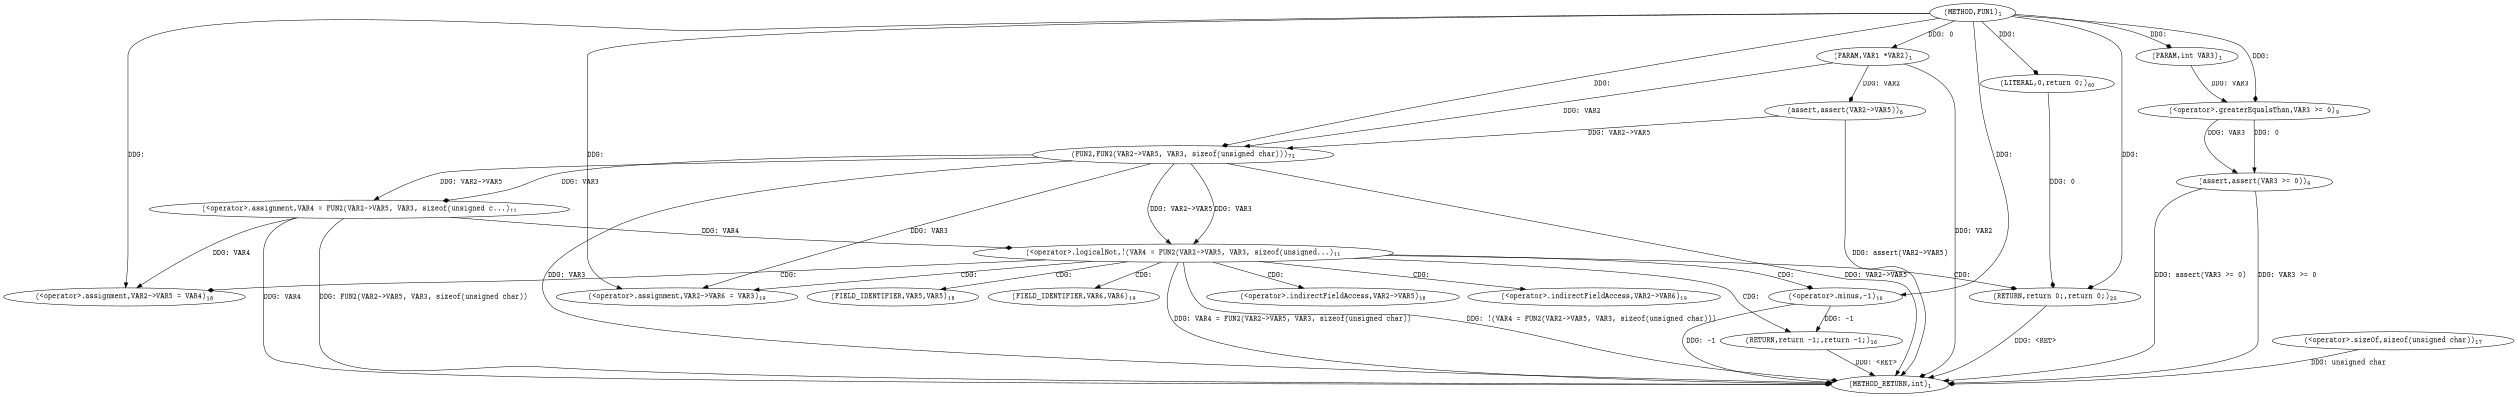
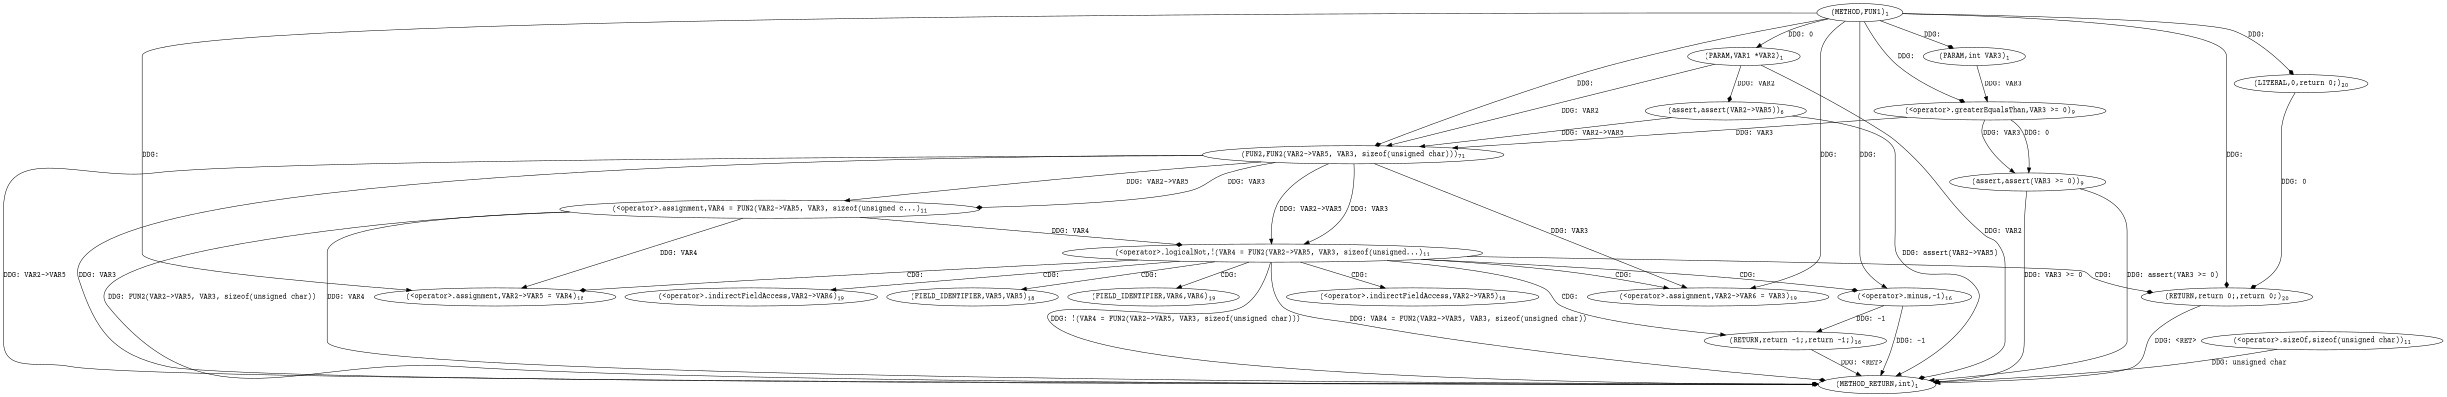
node "(LITERAL,0,return 0;)": text "60" -> "20"
edge "(<operator>.greaterEqualsThan,VAR3 >= 0)" -> "(FUN2,FUN2(VAR2->VAR5, VAR3, sizeof(unsigned char)))": added, label "DDG: VAR3"
node "(<operator>.sizeOf,sizeof(unsigned char))": text "17" -> "11"
